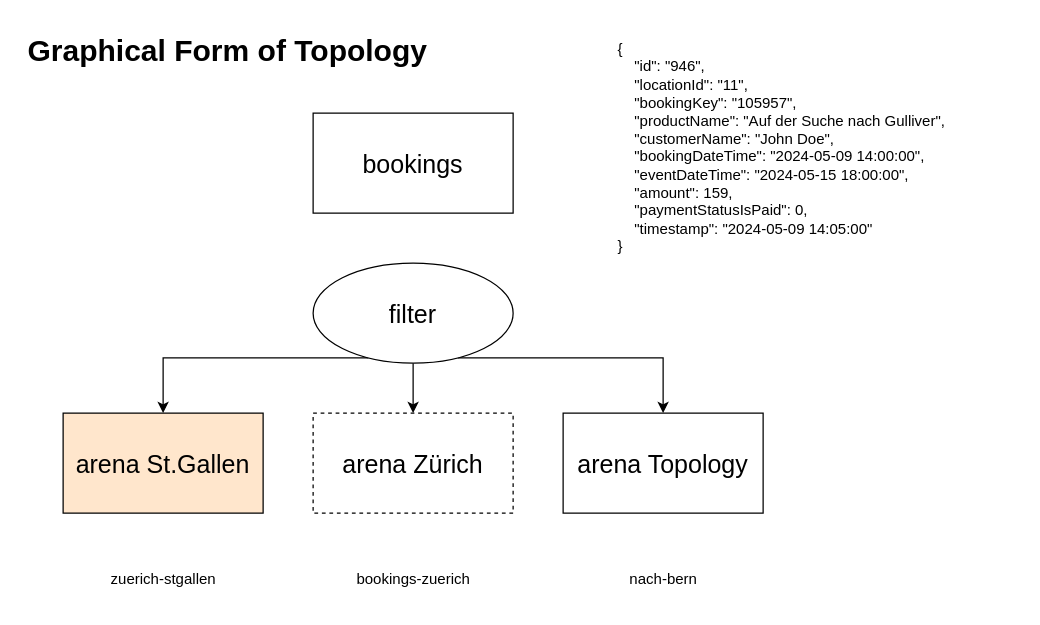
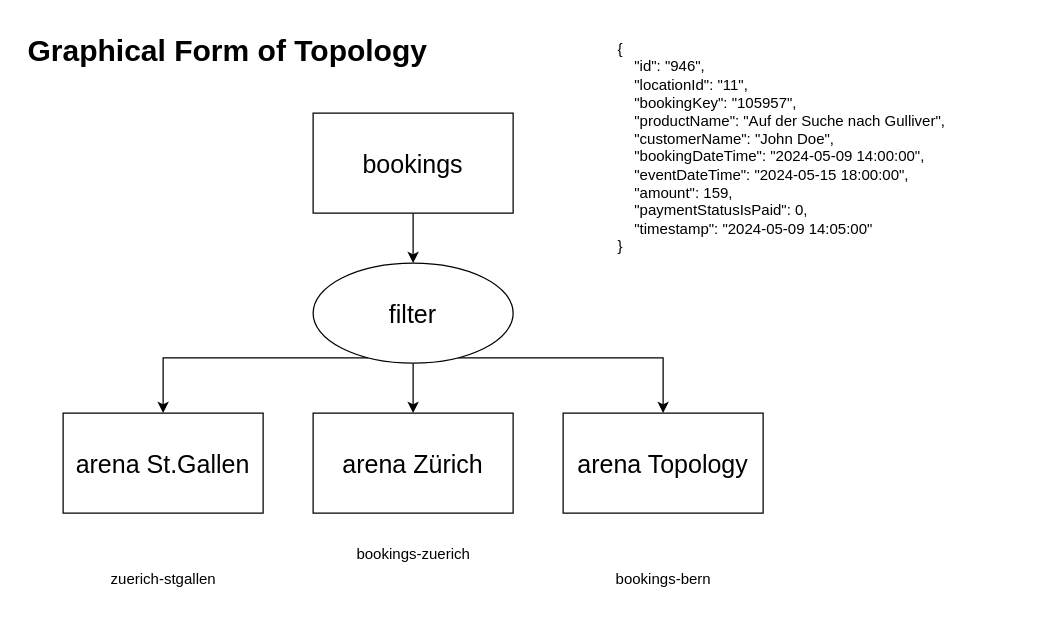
edge "bookings" -> "filter": added
node "arena St.Gallen": fillcolor #ffe6cc -> #ffffff
node "arena Zürich": style dashed -> solid
node "bookings-zuerich": moved (413, 579) -> (413, 554)
node "nach-bern": label "nach-bern" -> "bookings-bern"
